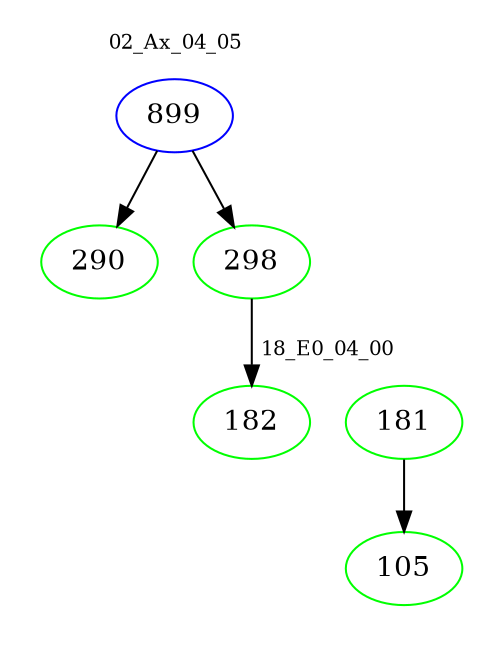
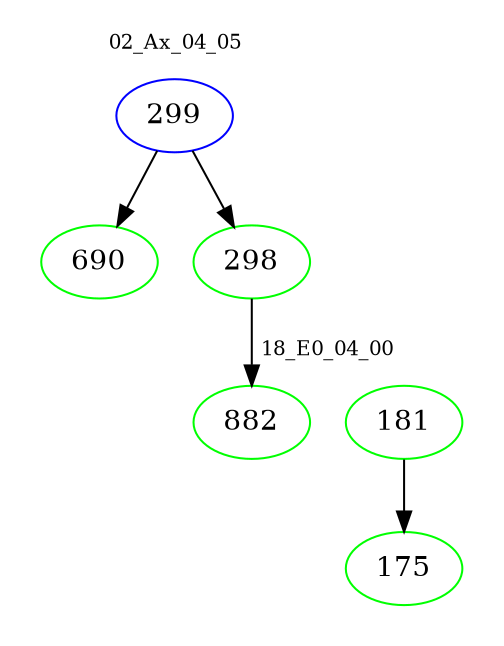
node "899": label "899" -> "299"
node "290": label "290" -> "690"
node "182": label "182" -> "882"
node "105": label "105" -> "175"
